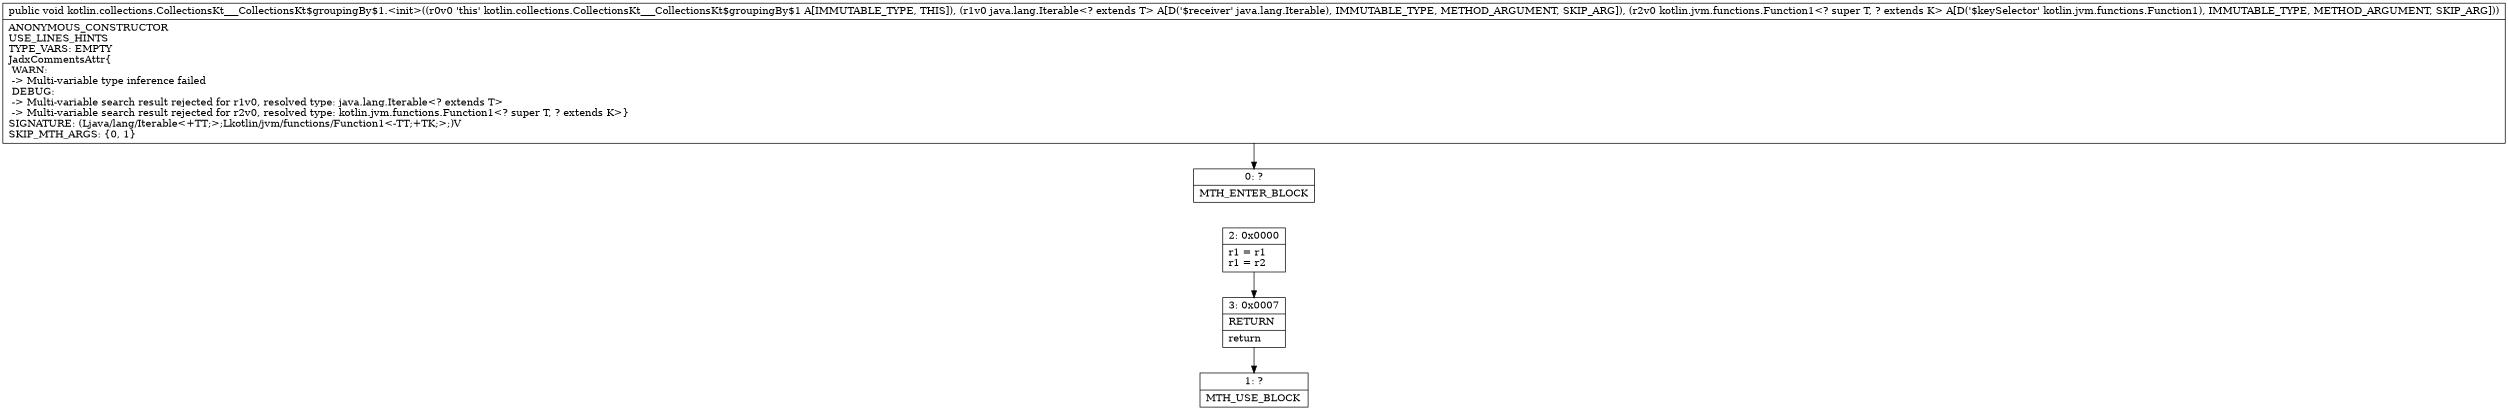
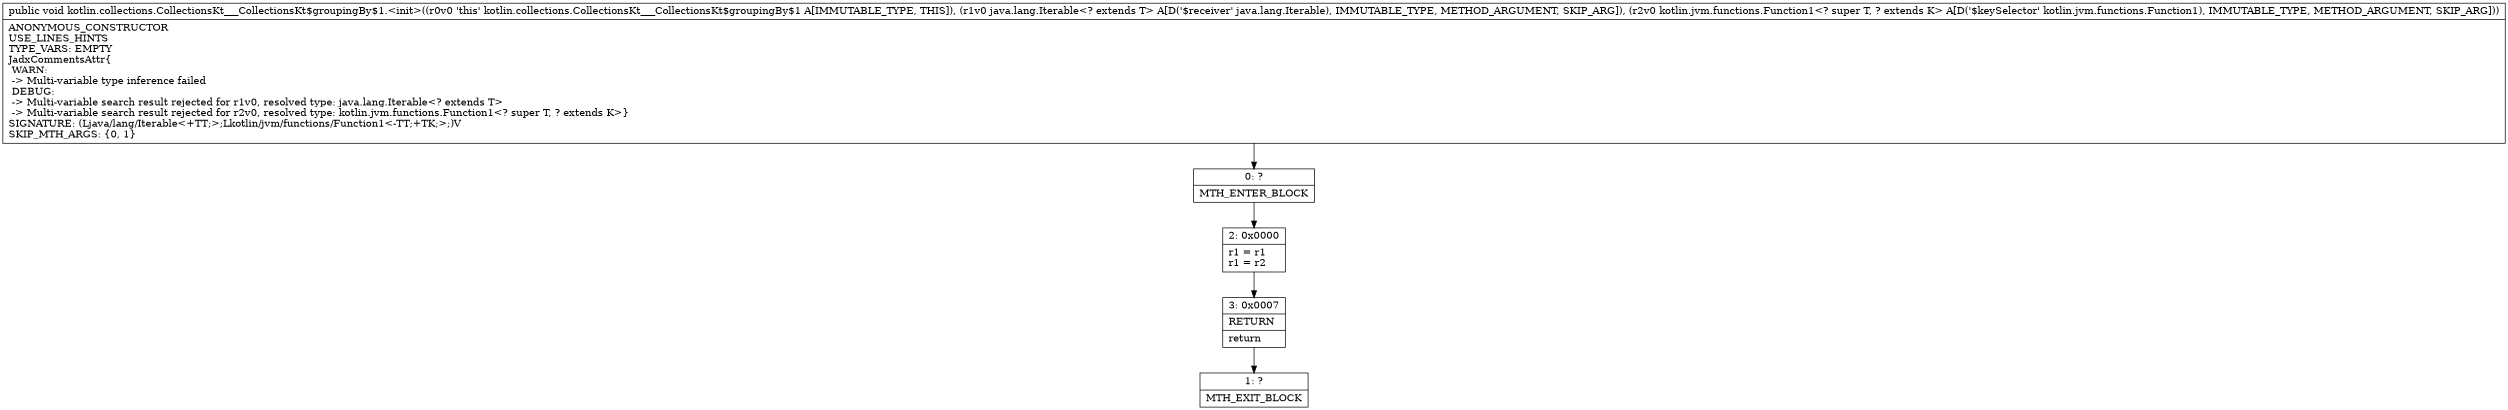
edge "0: ?" -> "2: 0x0000": added
node "1: ?": text "MTH_USE_BLOCK" -> "MTH_EXIT_BLOCK"
